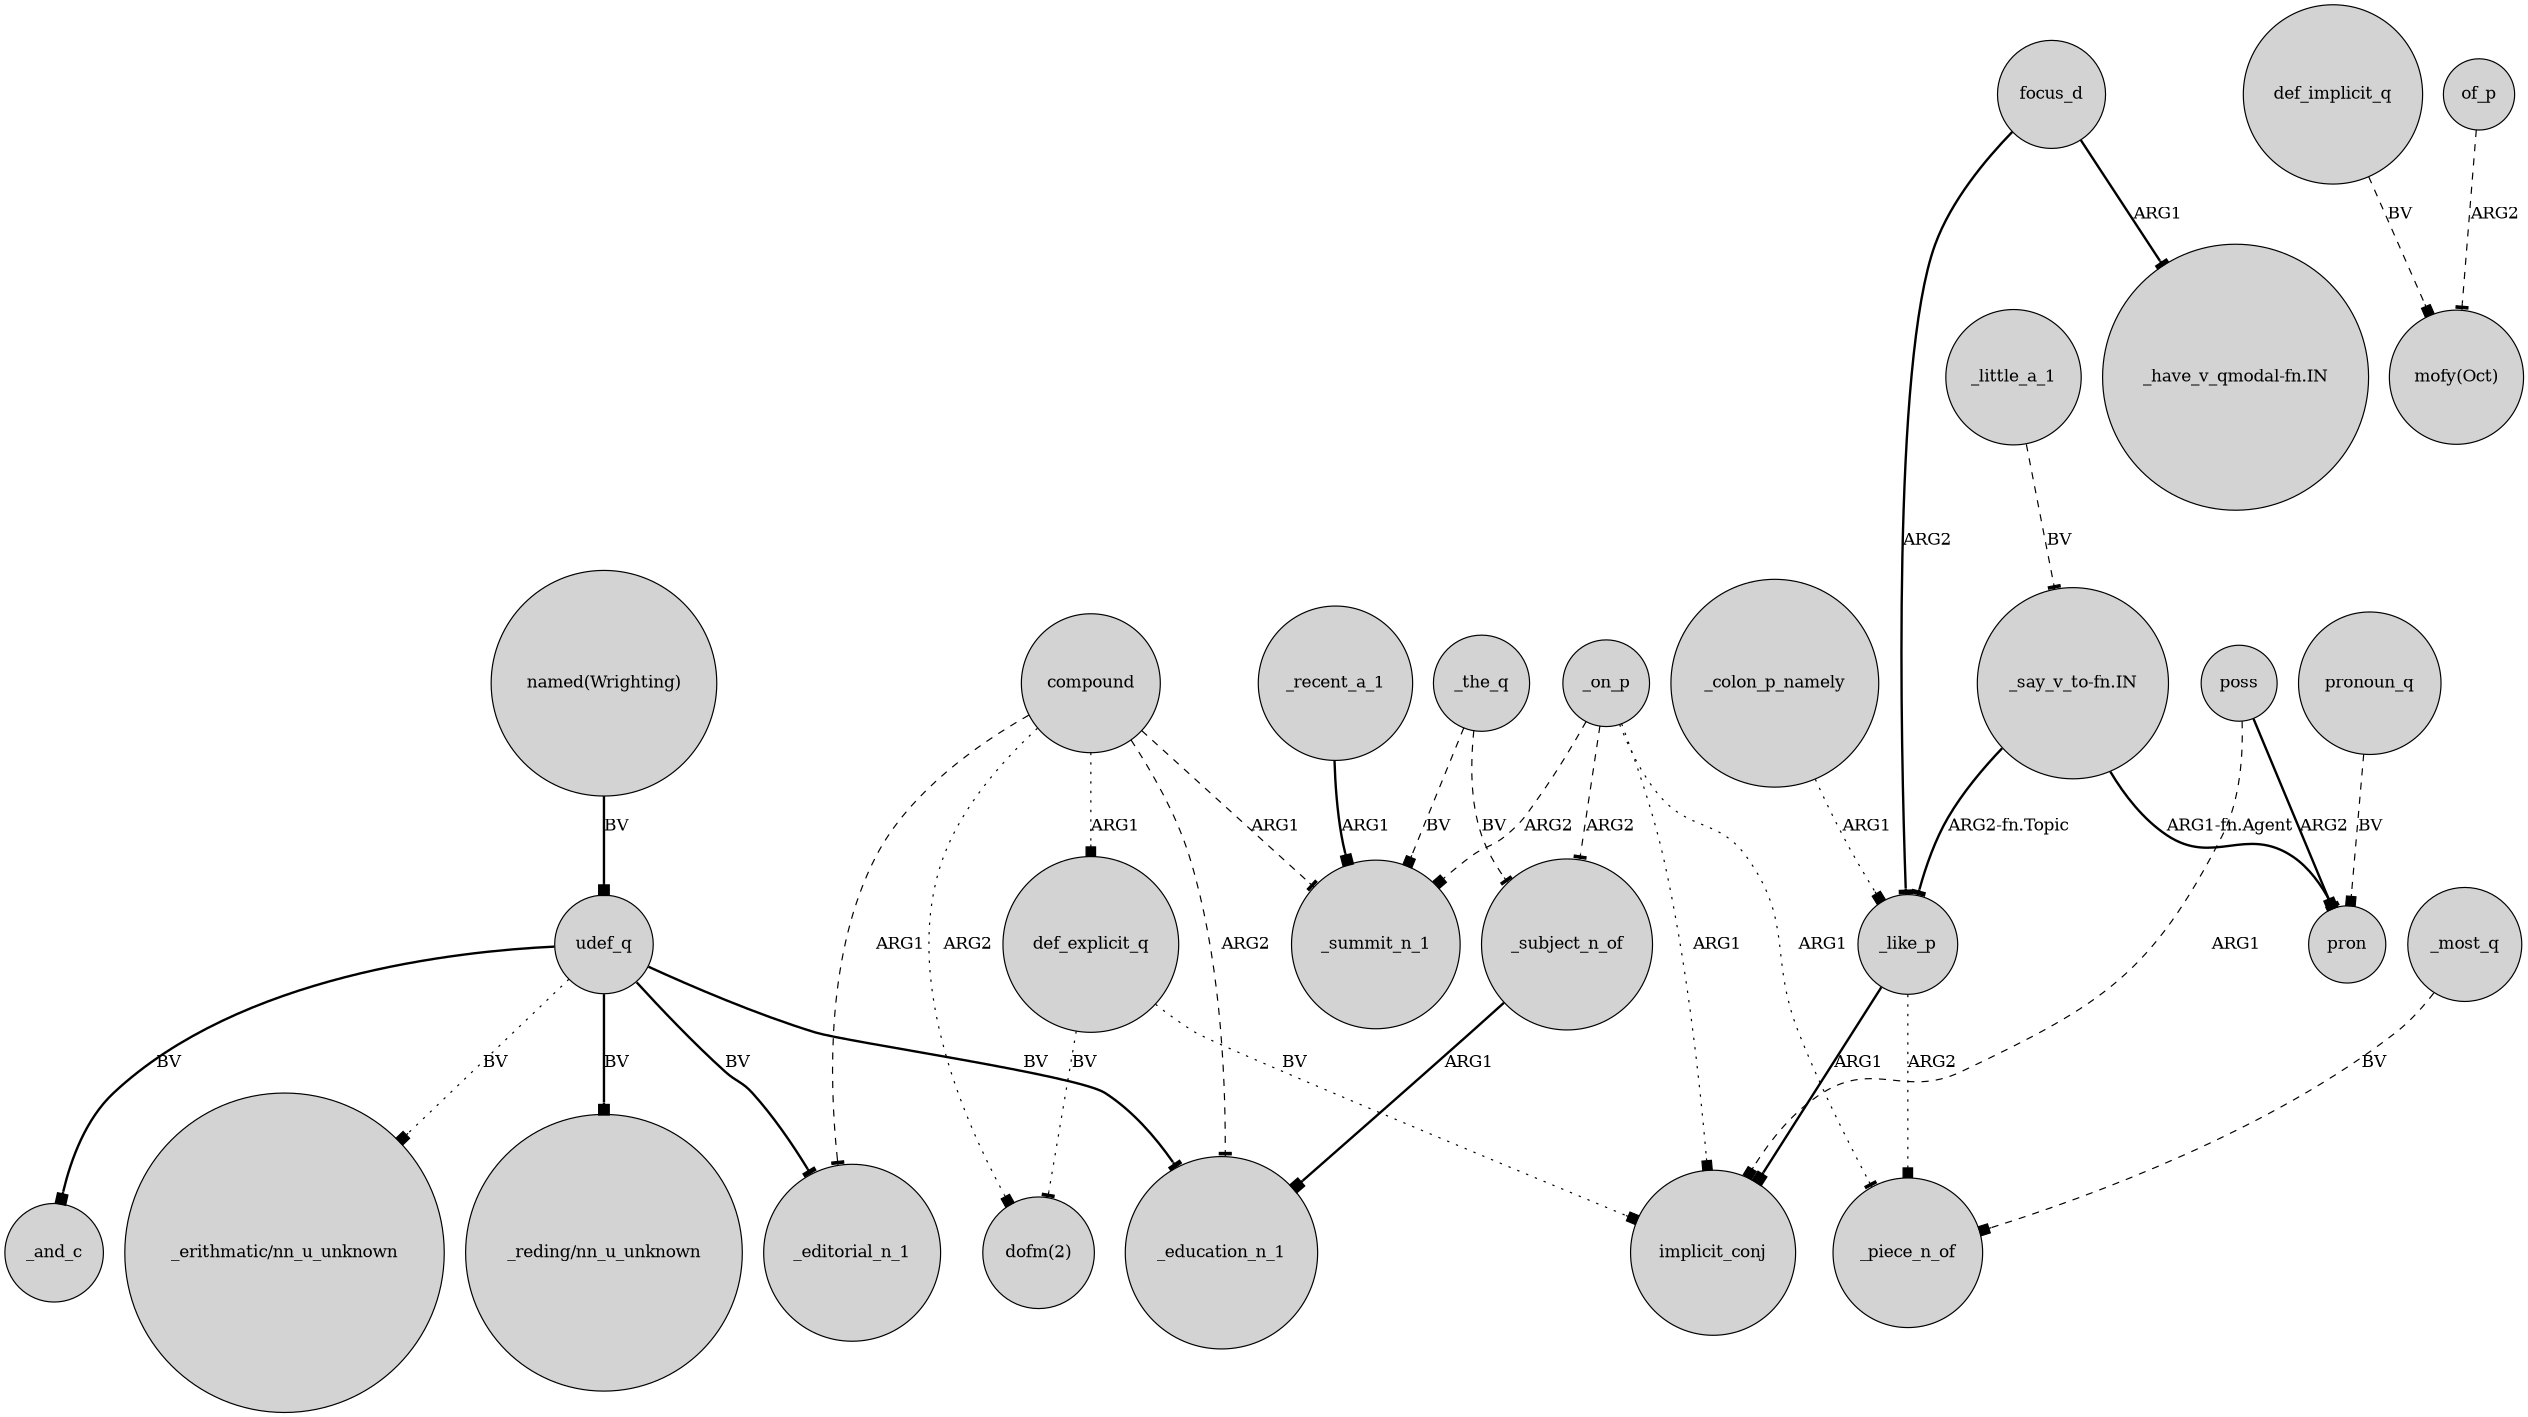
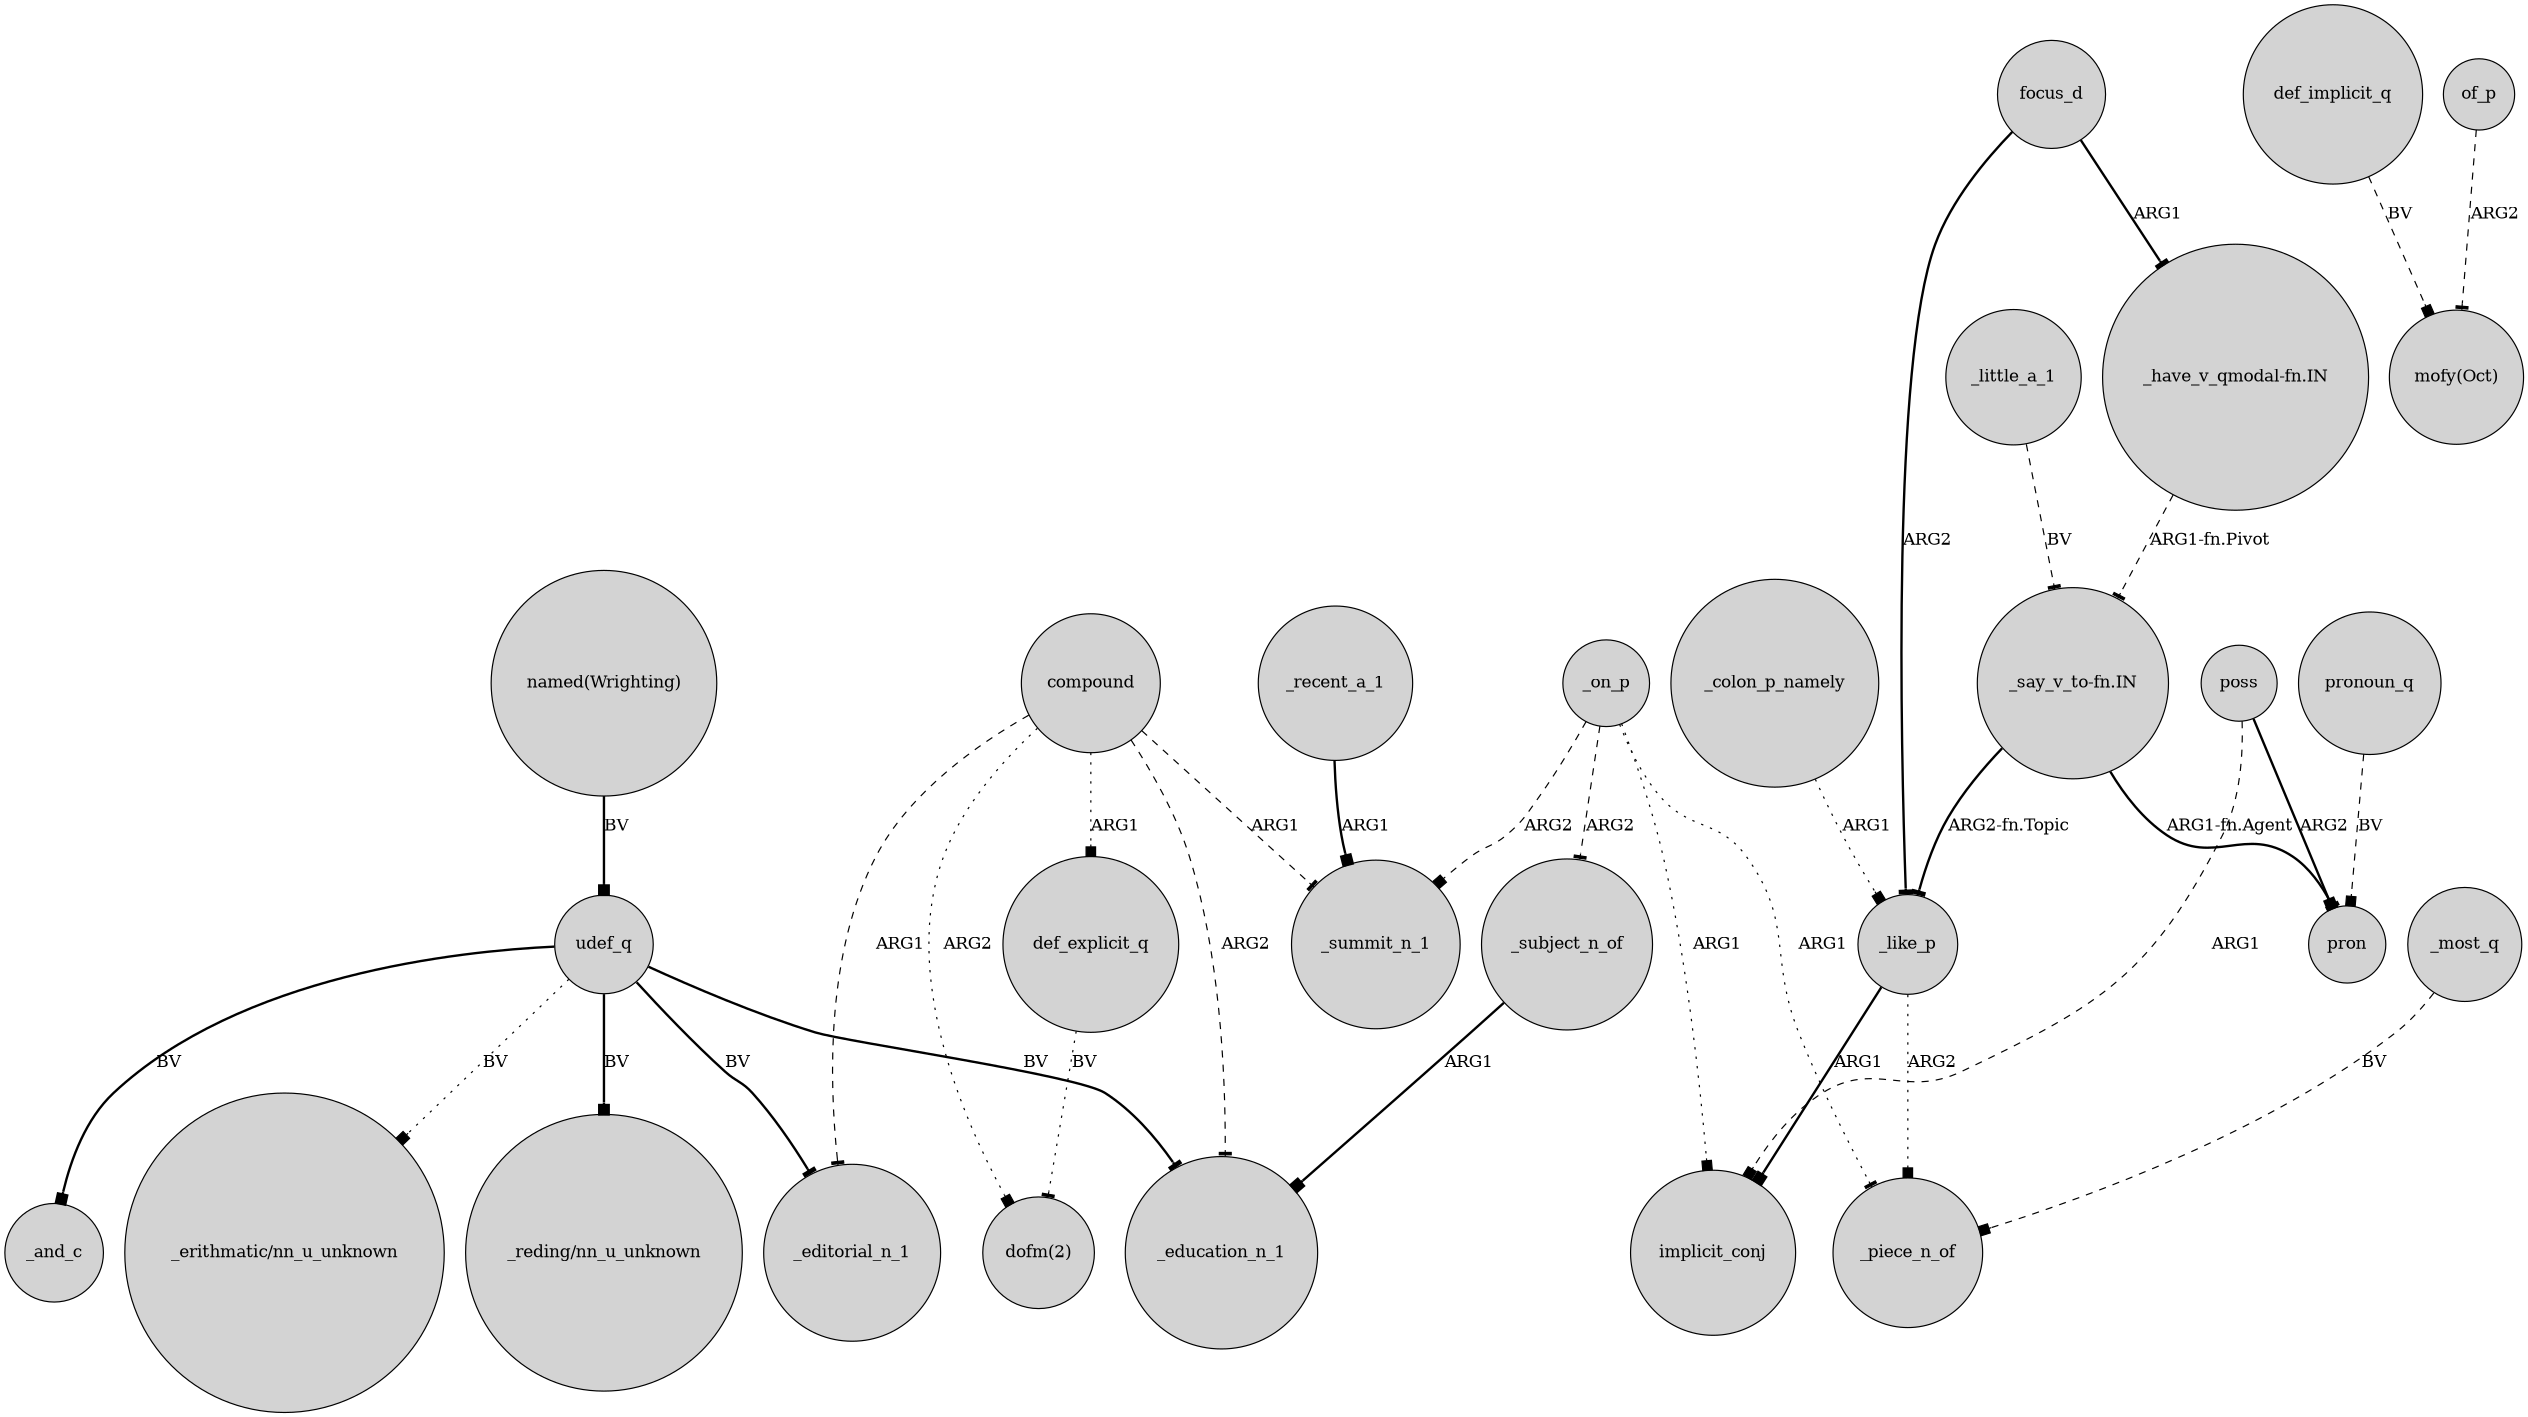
edge "_have_v_qmodal-fn.IN" -> "_say_v_to-fn.IN": added, label "ARG1-fn.Pivot"
node "_the_q": removed
edge "def_explicit_q" -> "implicit_conj": removed, label "BV"
